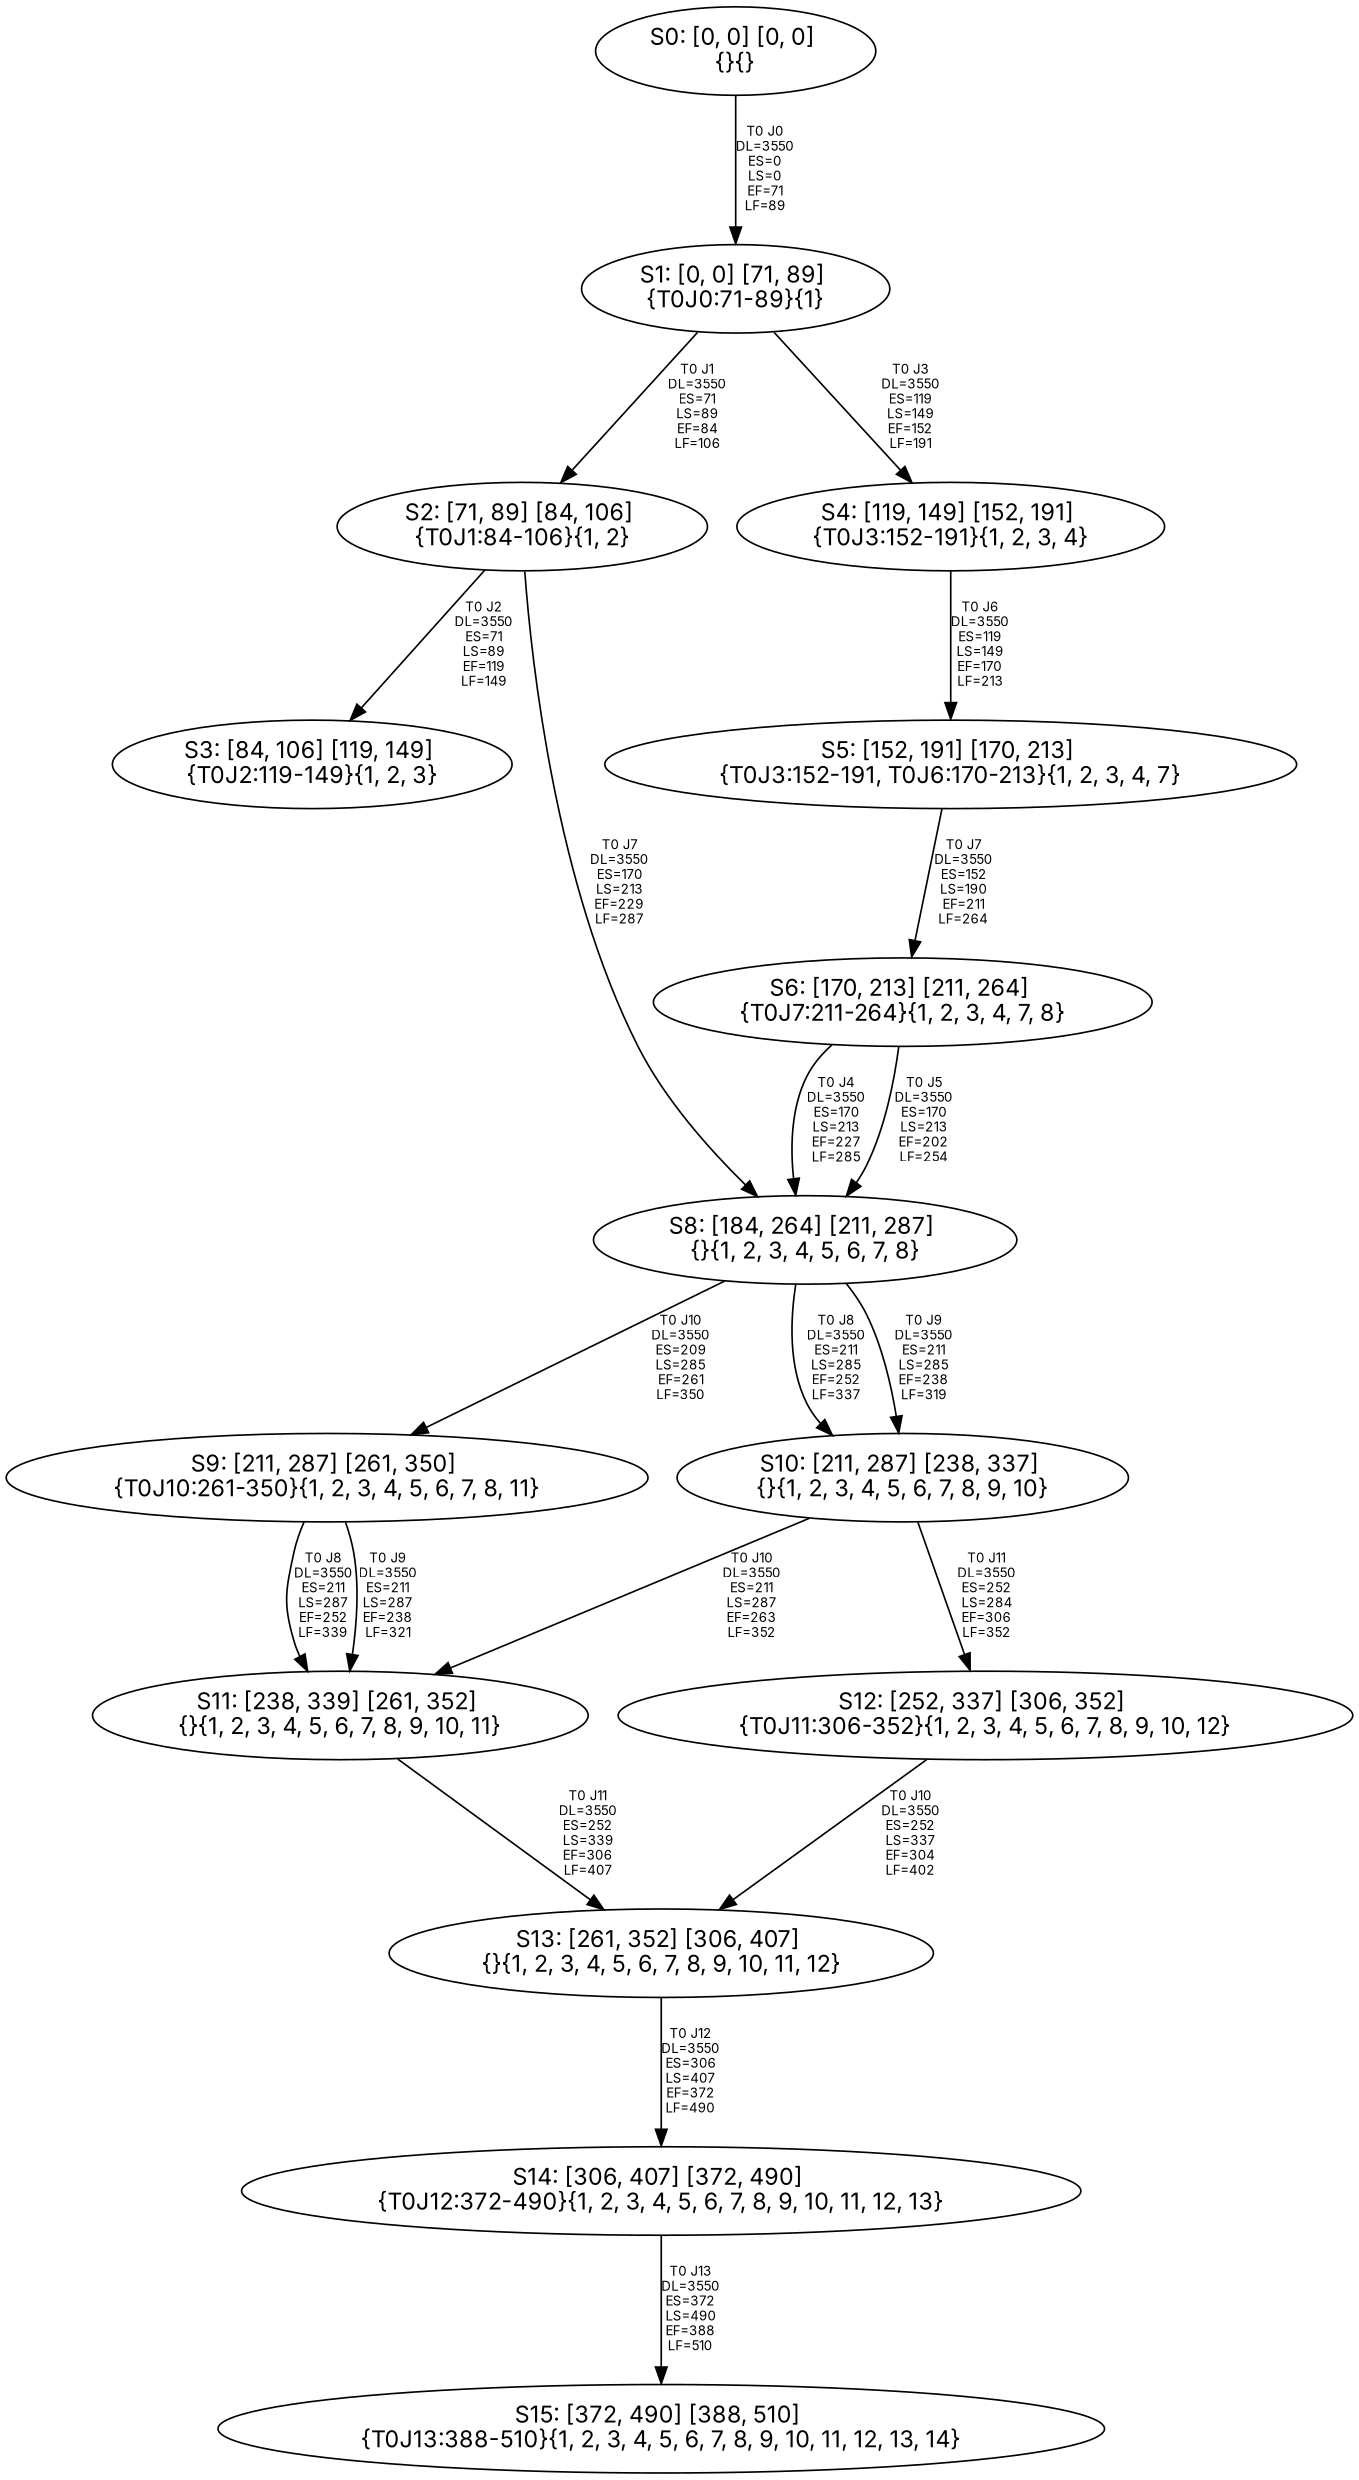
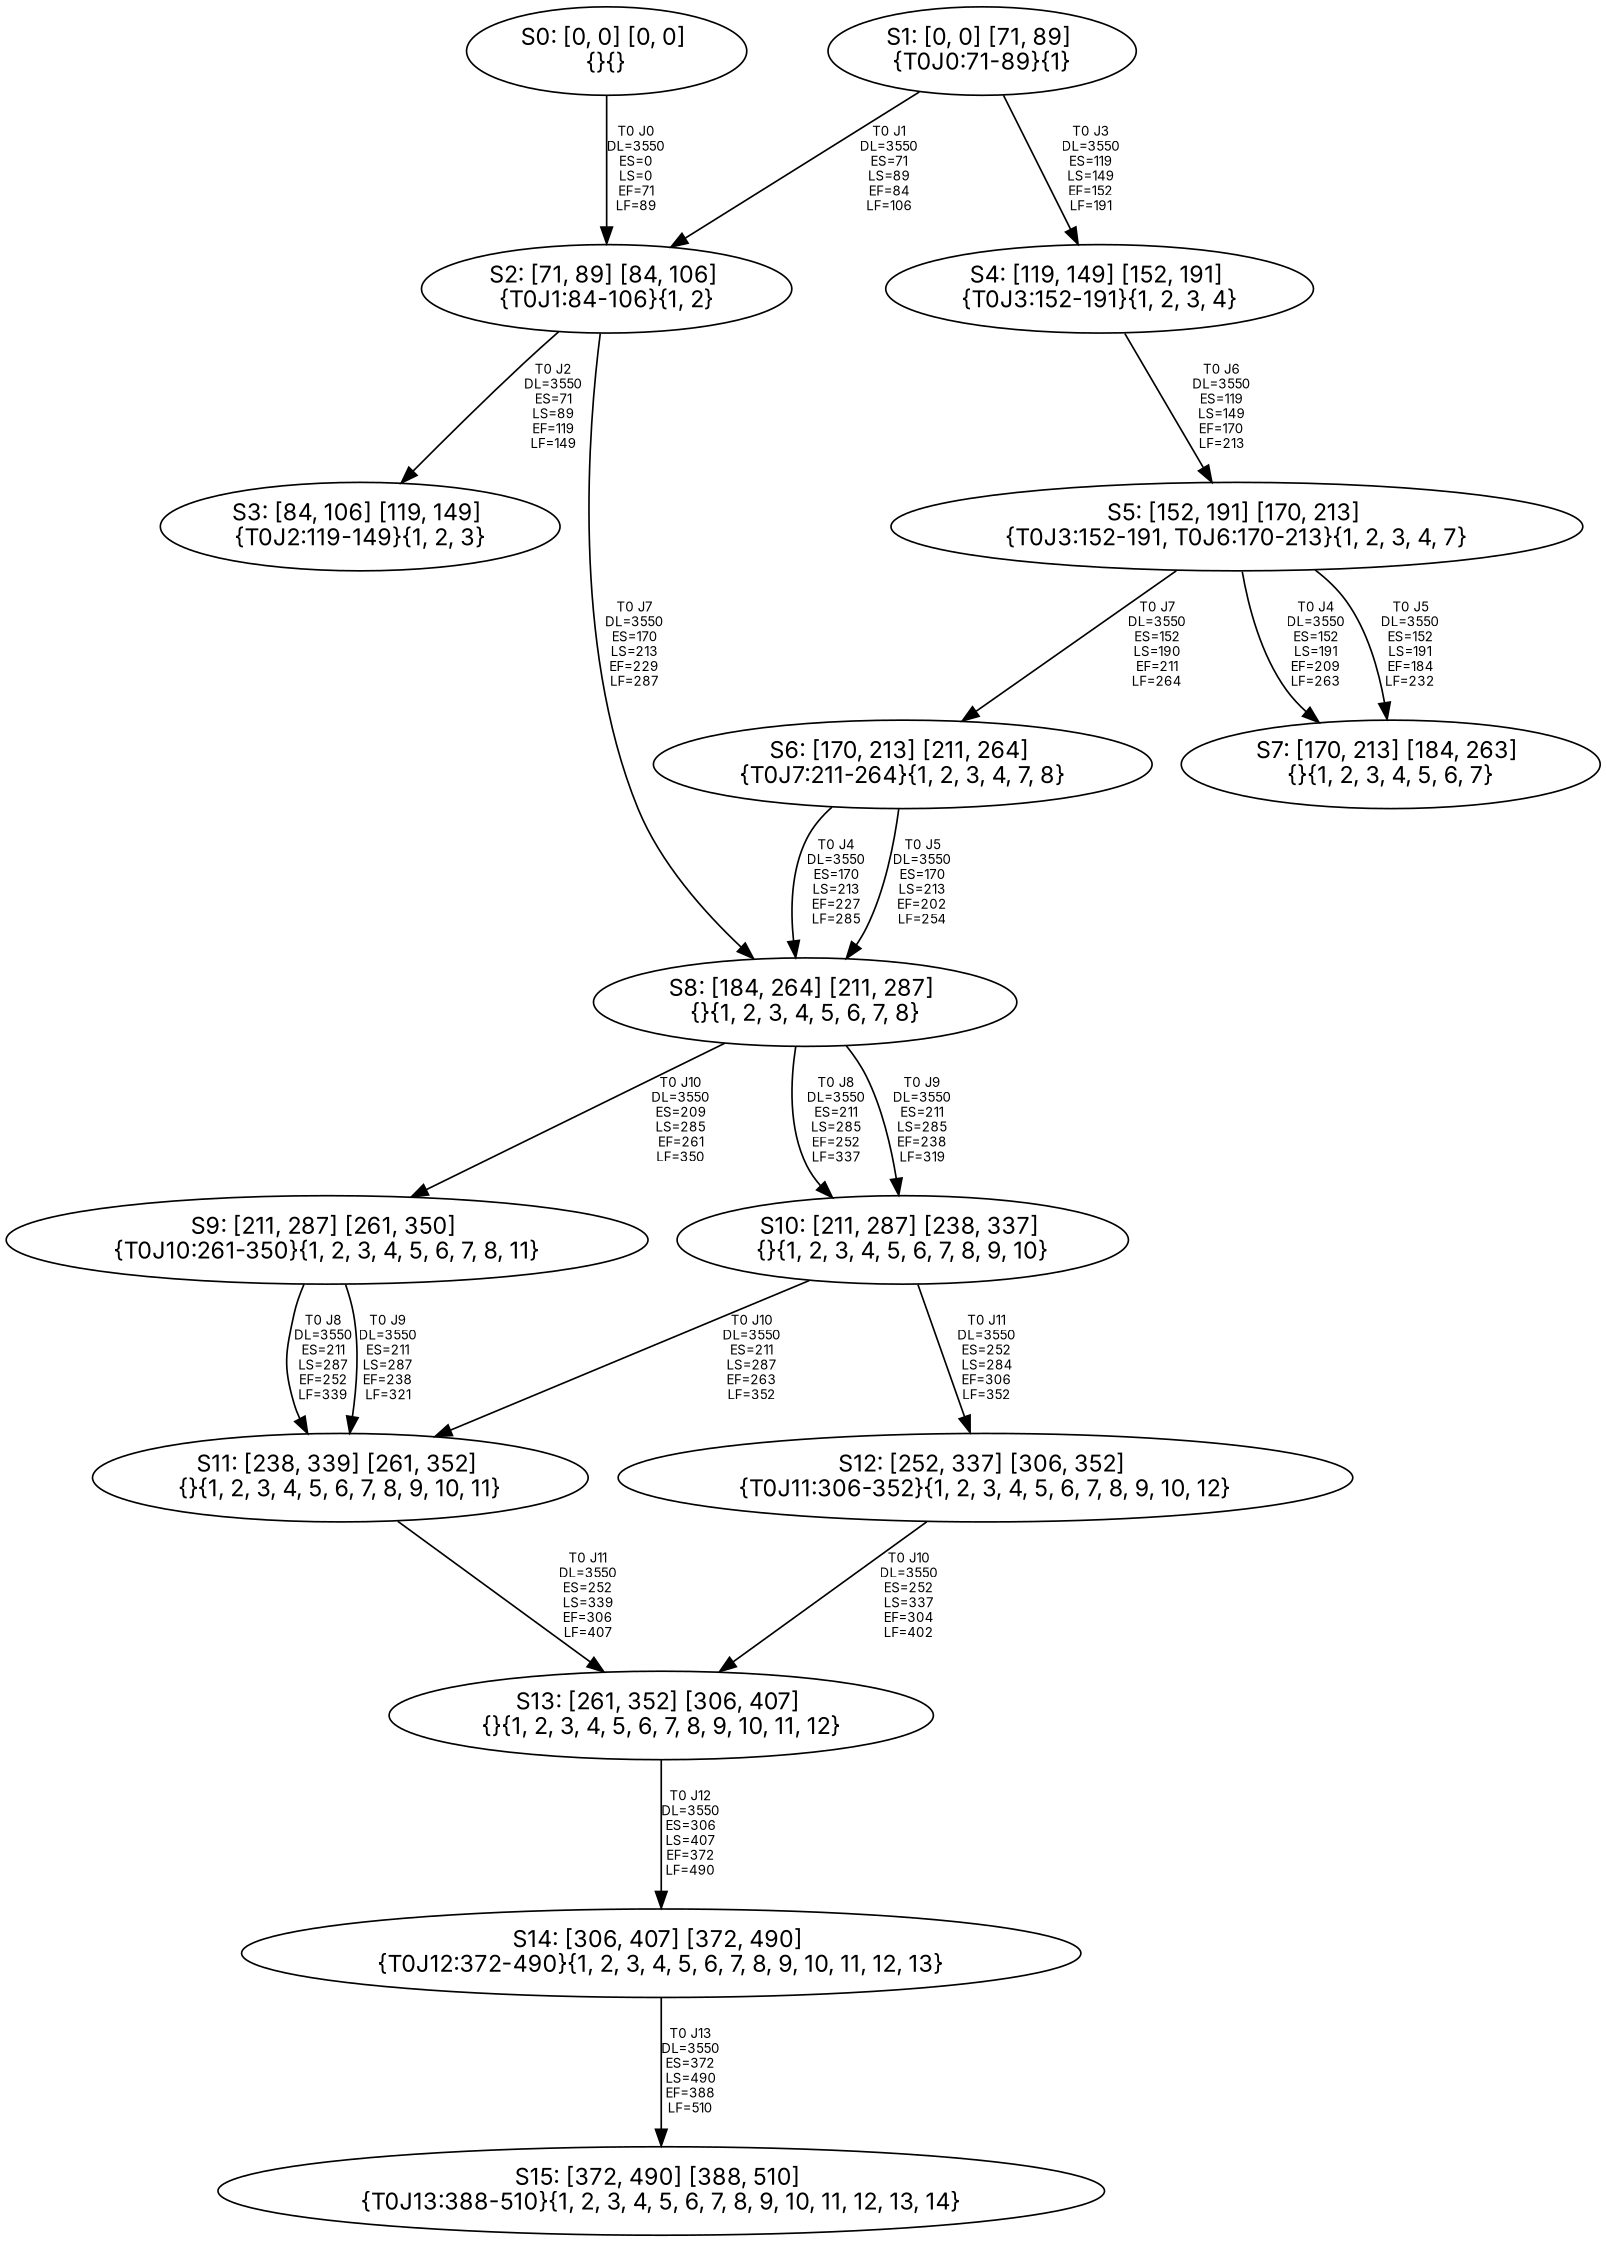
edge "S0: [0, 0] [0, 0] {}{}" -> "S1: [0, 0] [71, 89] {T0J0:71-89}{1}": now "S0: [0, 0] [0, 0] {}{}" -> "S2: [71, 89] [84, 106] {T0J1:84-106}{1, 2}"
node "S7: [170, 213] [184, 263] {}{1, 2, 3, 4, 5, 6, 7}": added
